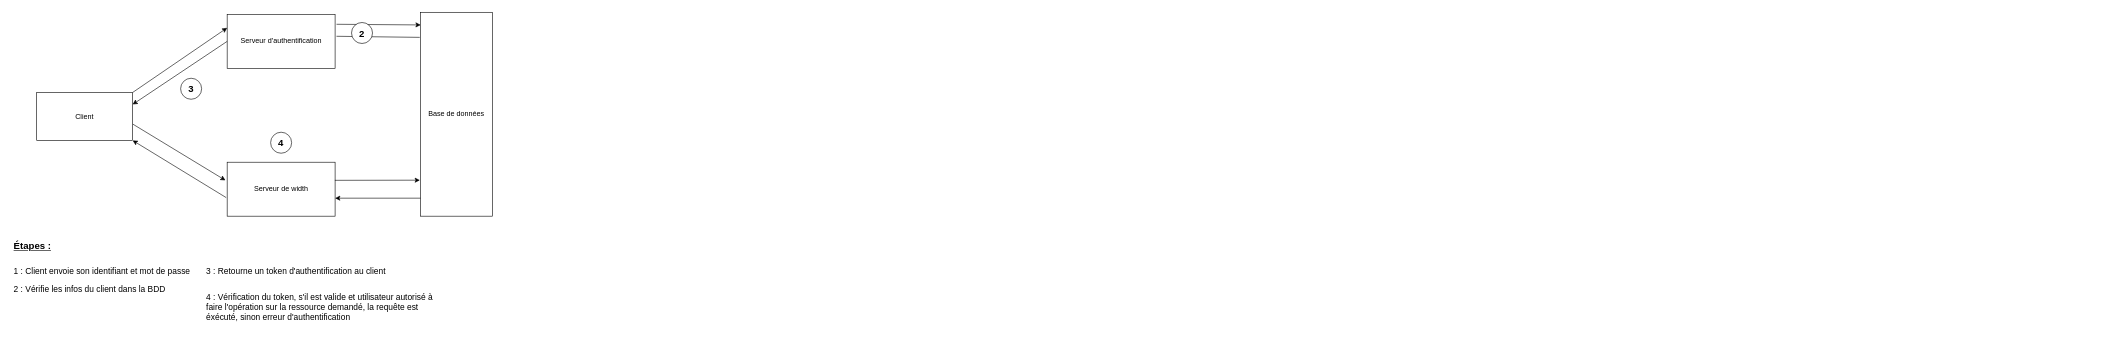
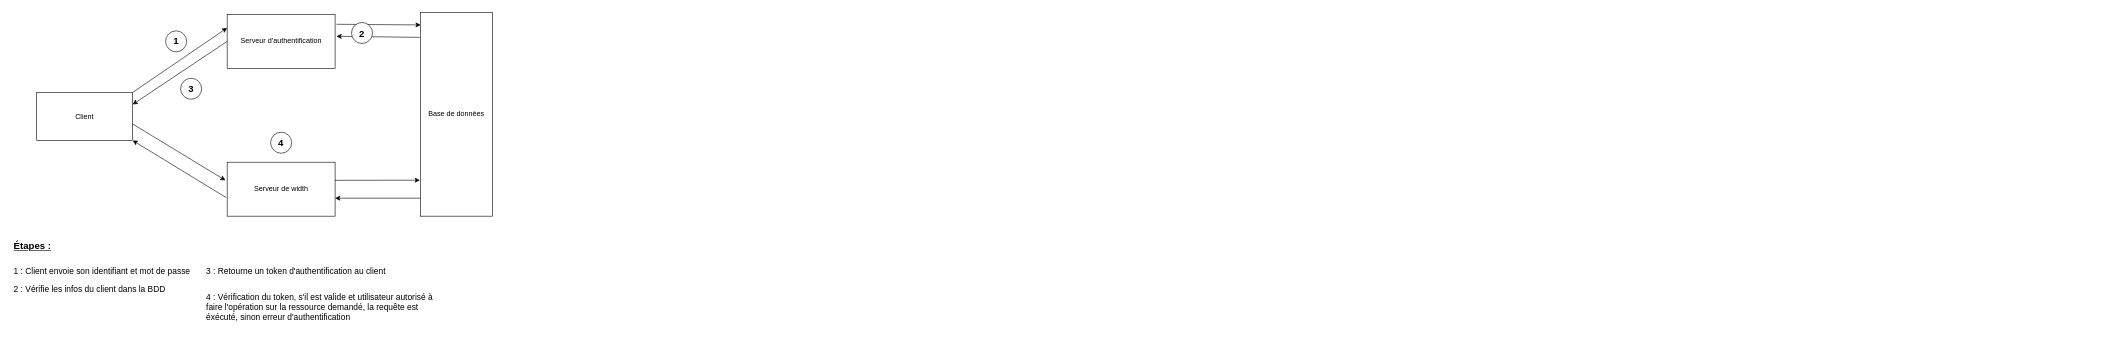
edge "Serveur d'authentification" -- "Base de données": arrowhead none -> classic
node "1": added
